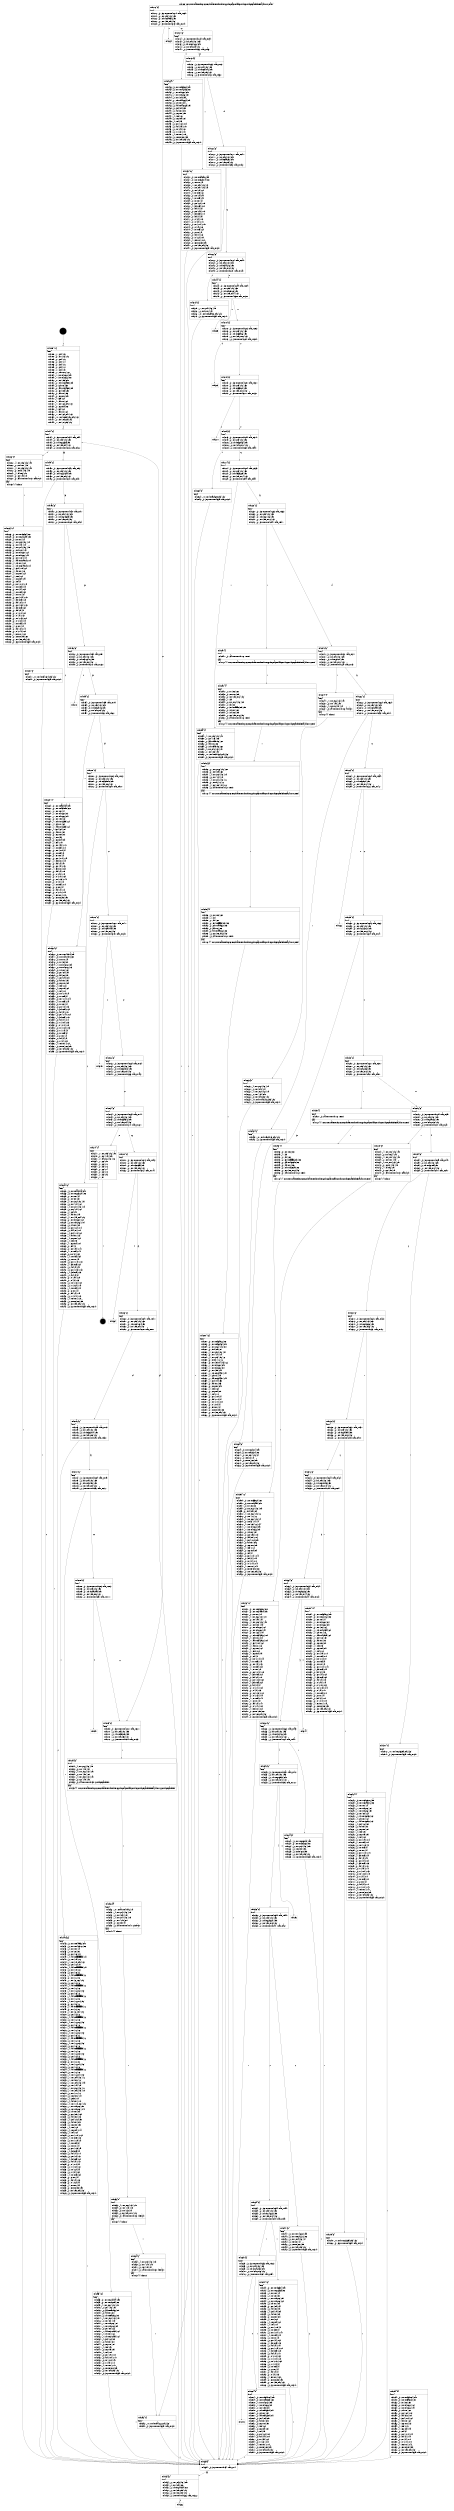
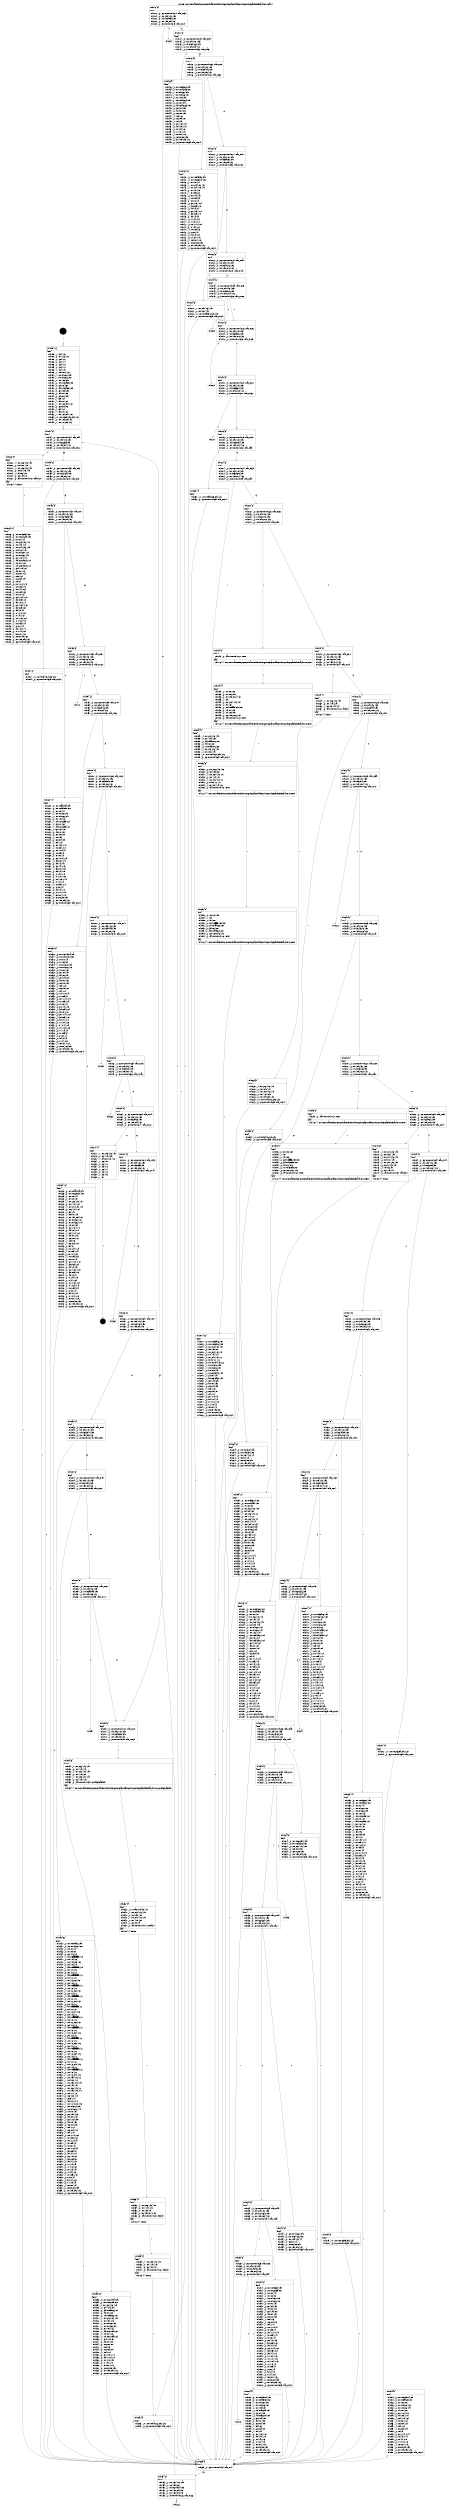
node "0x403385": added
